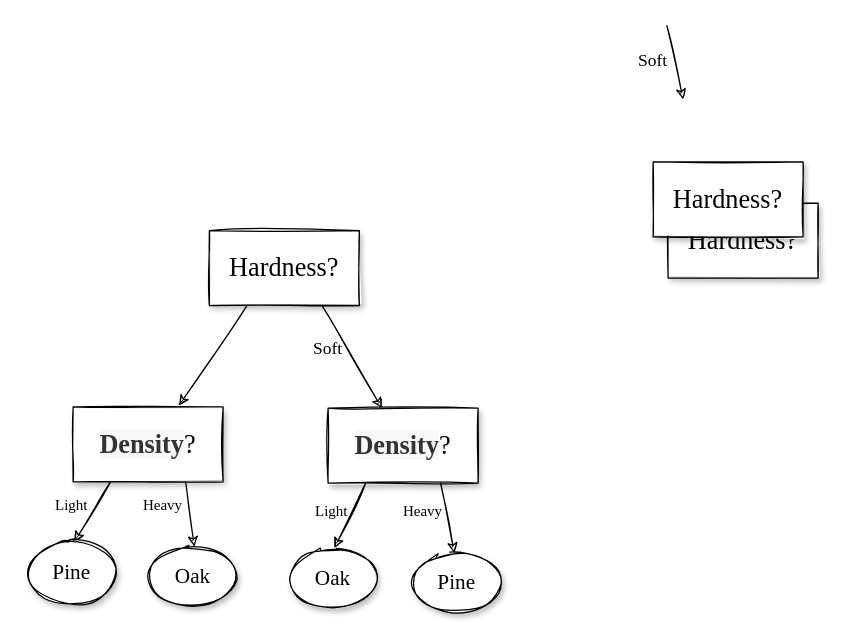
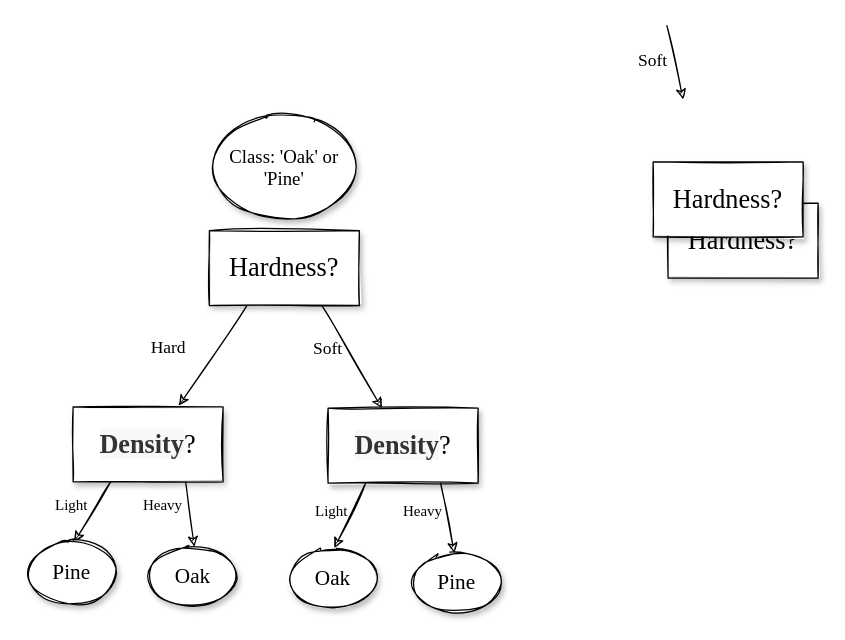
node "Class: 'Oak' or 'Pine'": added
node "Hard": added
